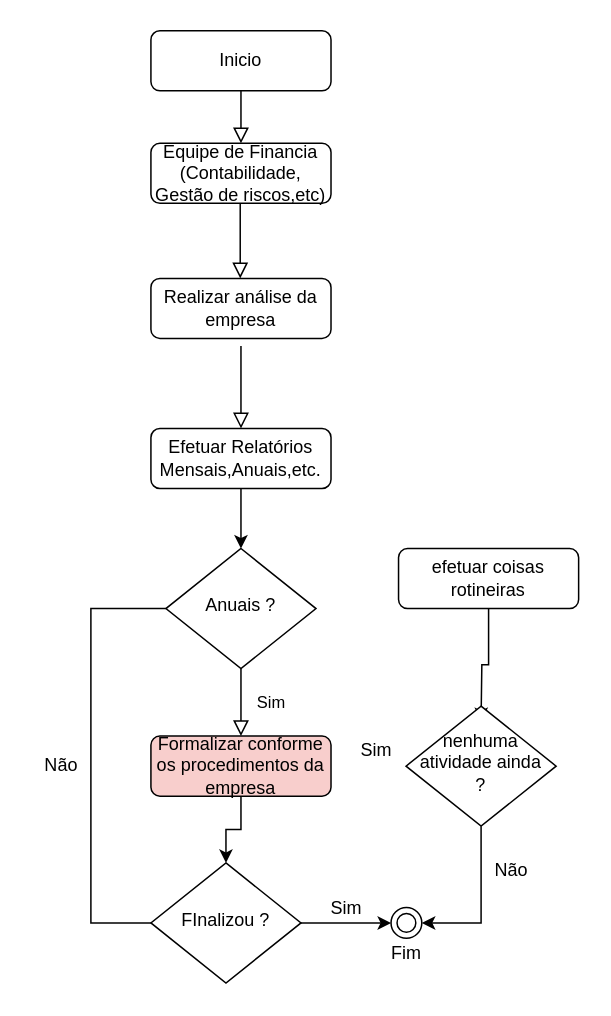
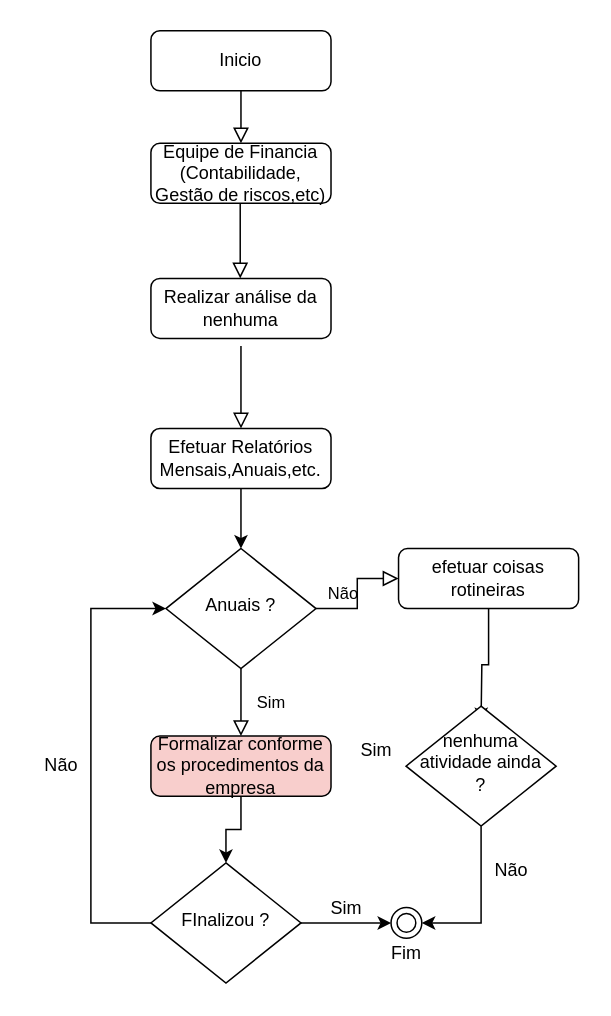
node "Realizar análise da empresa": label "Realizar análise da empresa" -> "Realizar análise da nenhuma"
edge "Anuais ?" -> "efetuar coisas rotineiras": added, label "Não"
edge "Anuais ?" -- "FInalizou ?": arrowhead none -> classic
